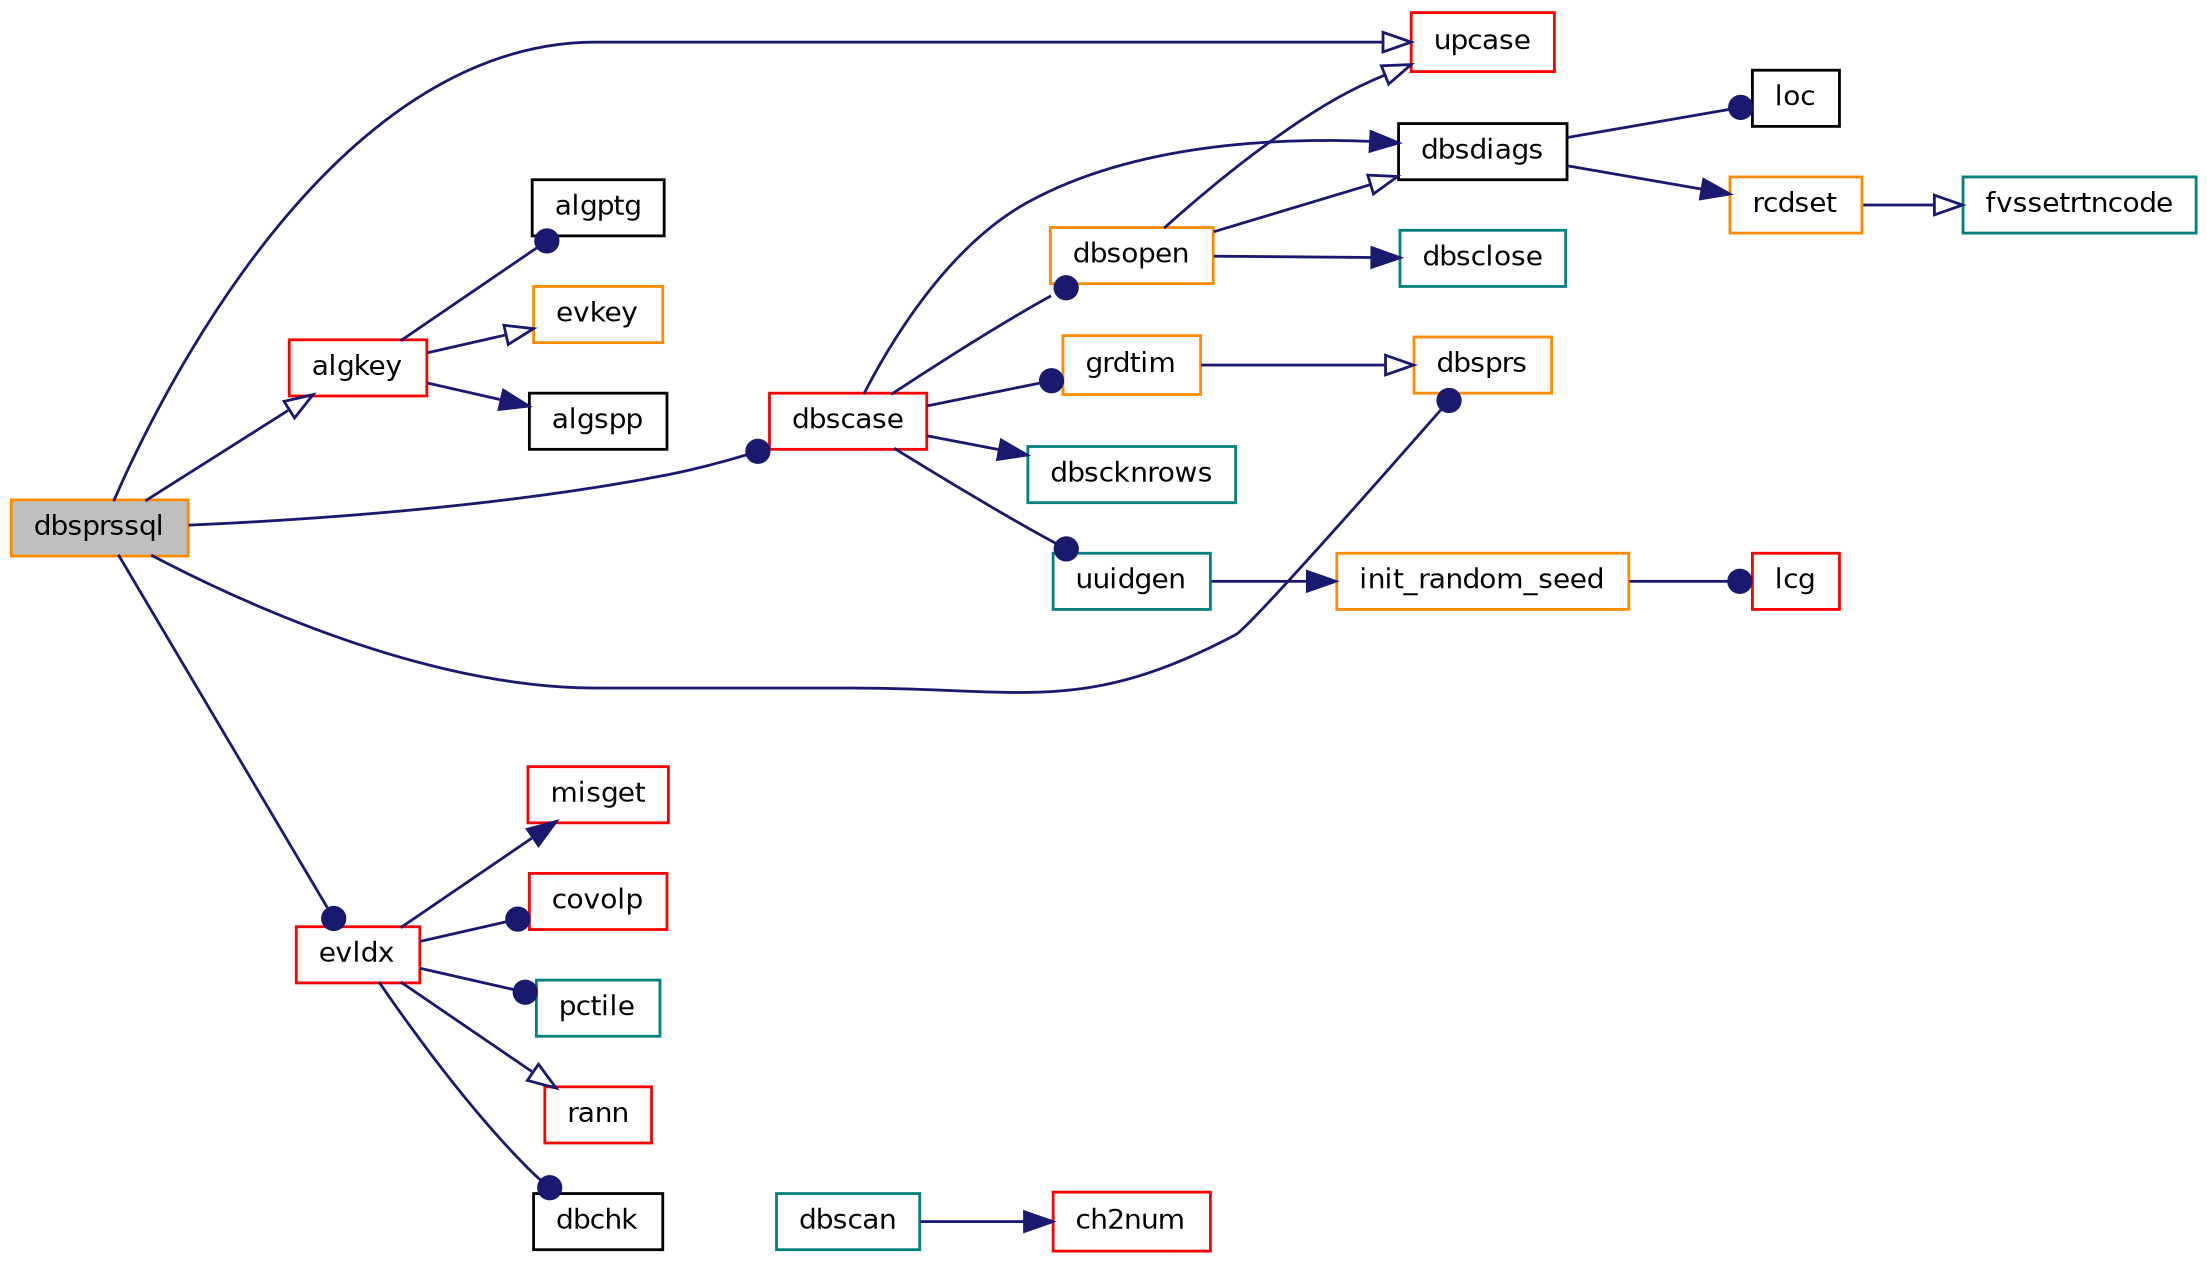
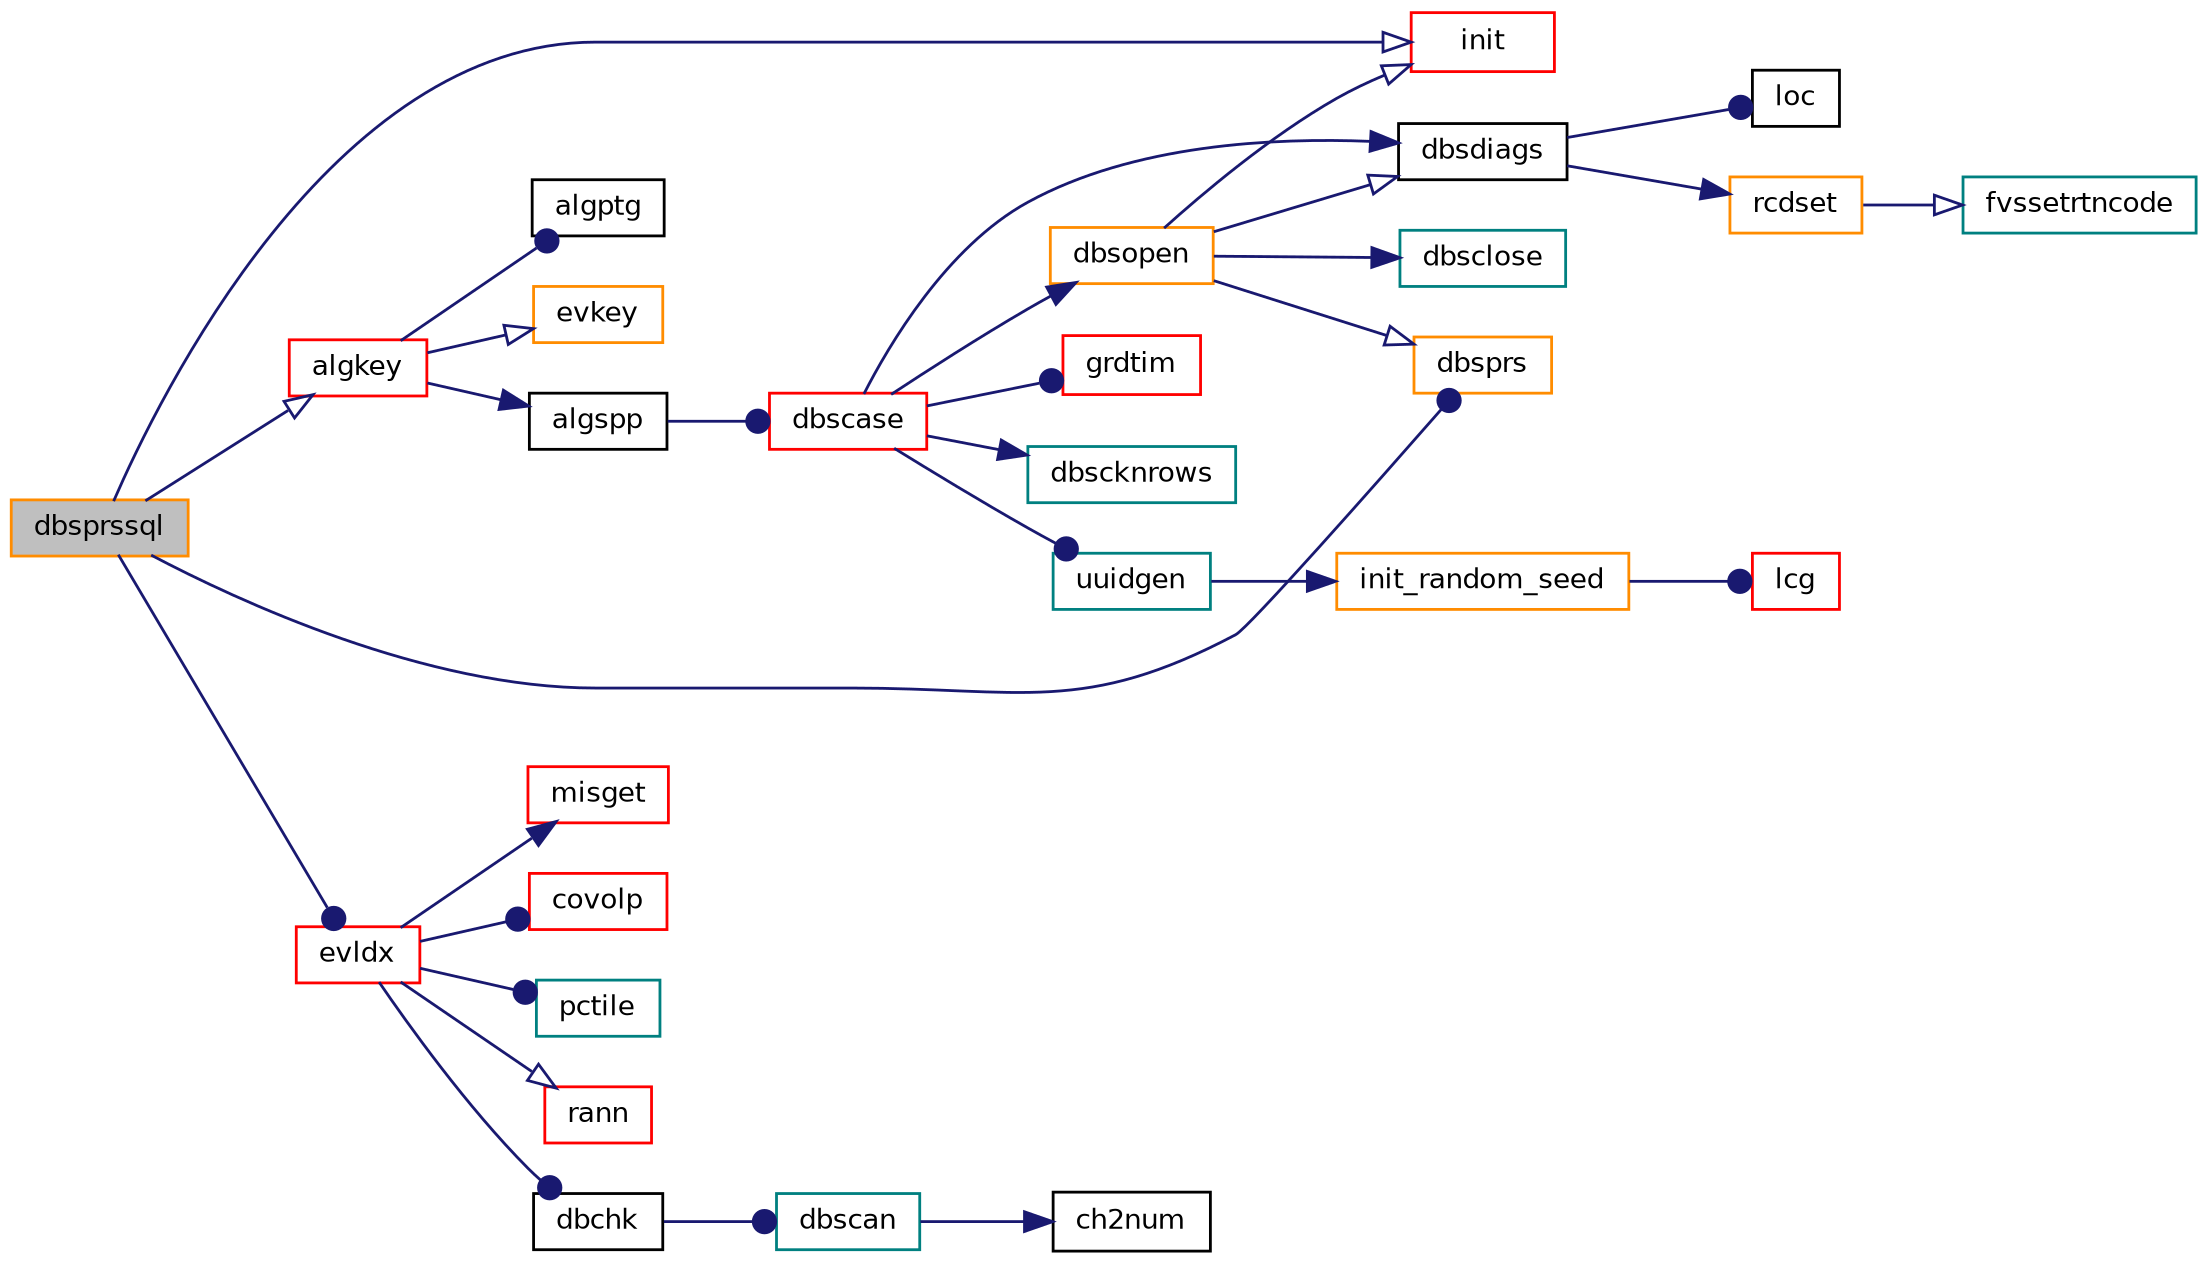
node "upcase": label "upcase" -> "init"
edge "dbscase" -> "dbsopen": arrowhead dot -> normal
node "grdtim": color darkorange -> red
edge "grdtim" -> "dbsprs": now "dbsopen" -> "dbsprs"
edge "dbsprssql" -> "dbscase": now "algspp" -> "dbscase"
edge "dbchk" -> "dbscan": added
node "ch2num": color red -> black
